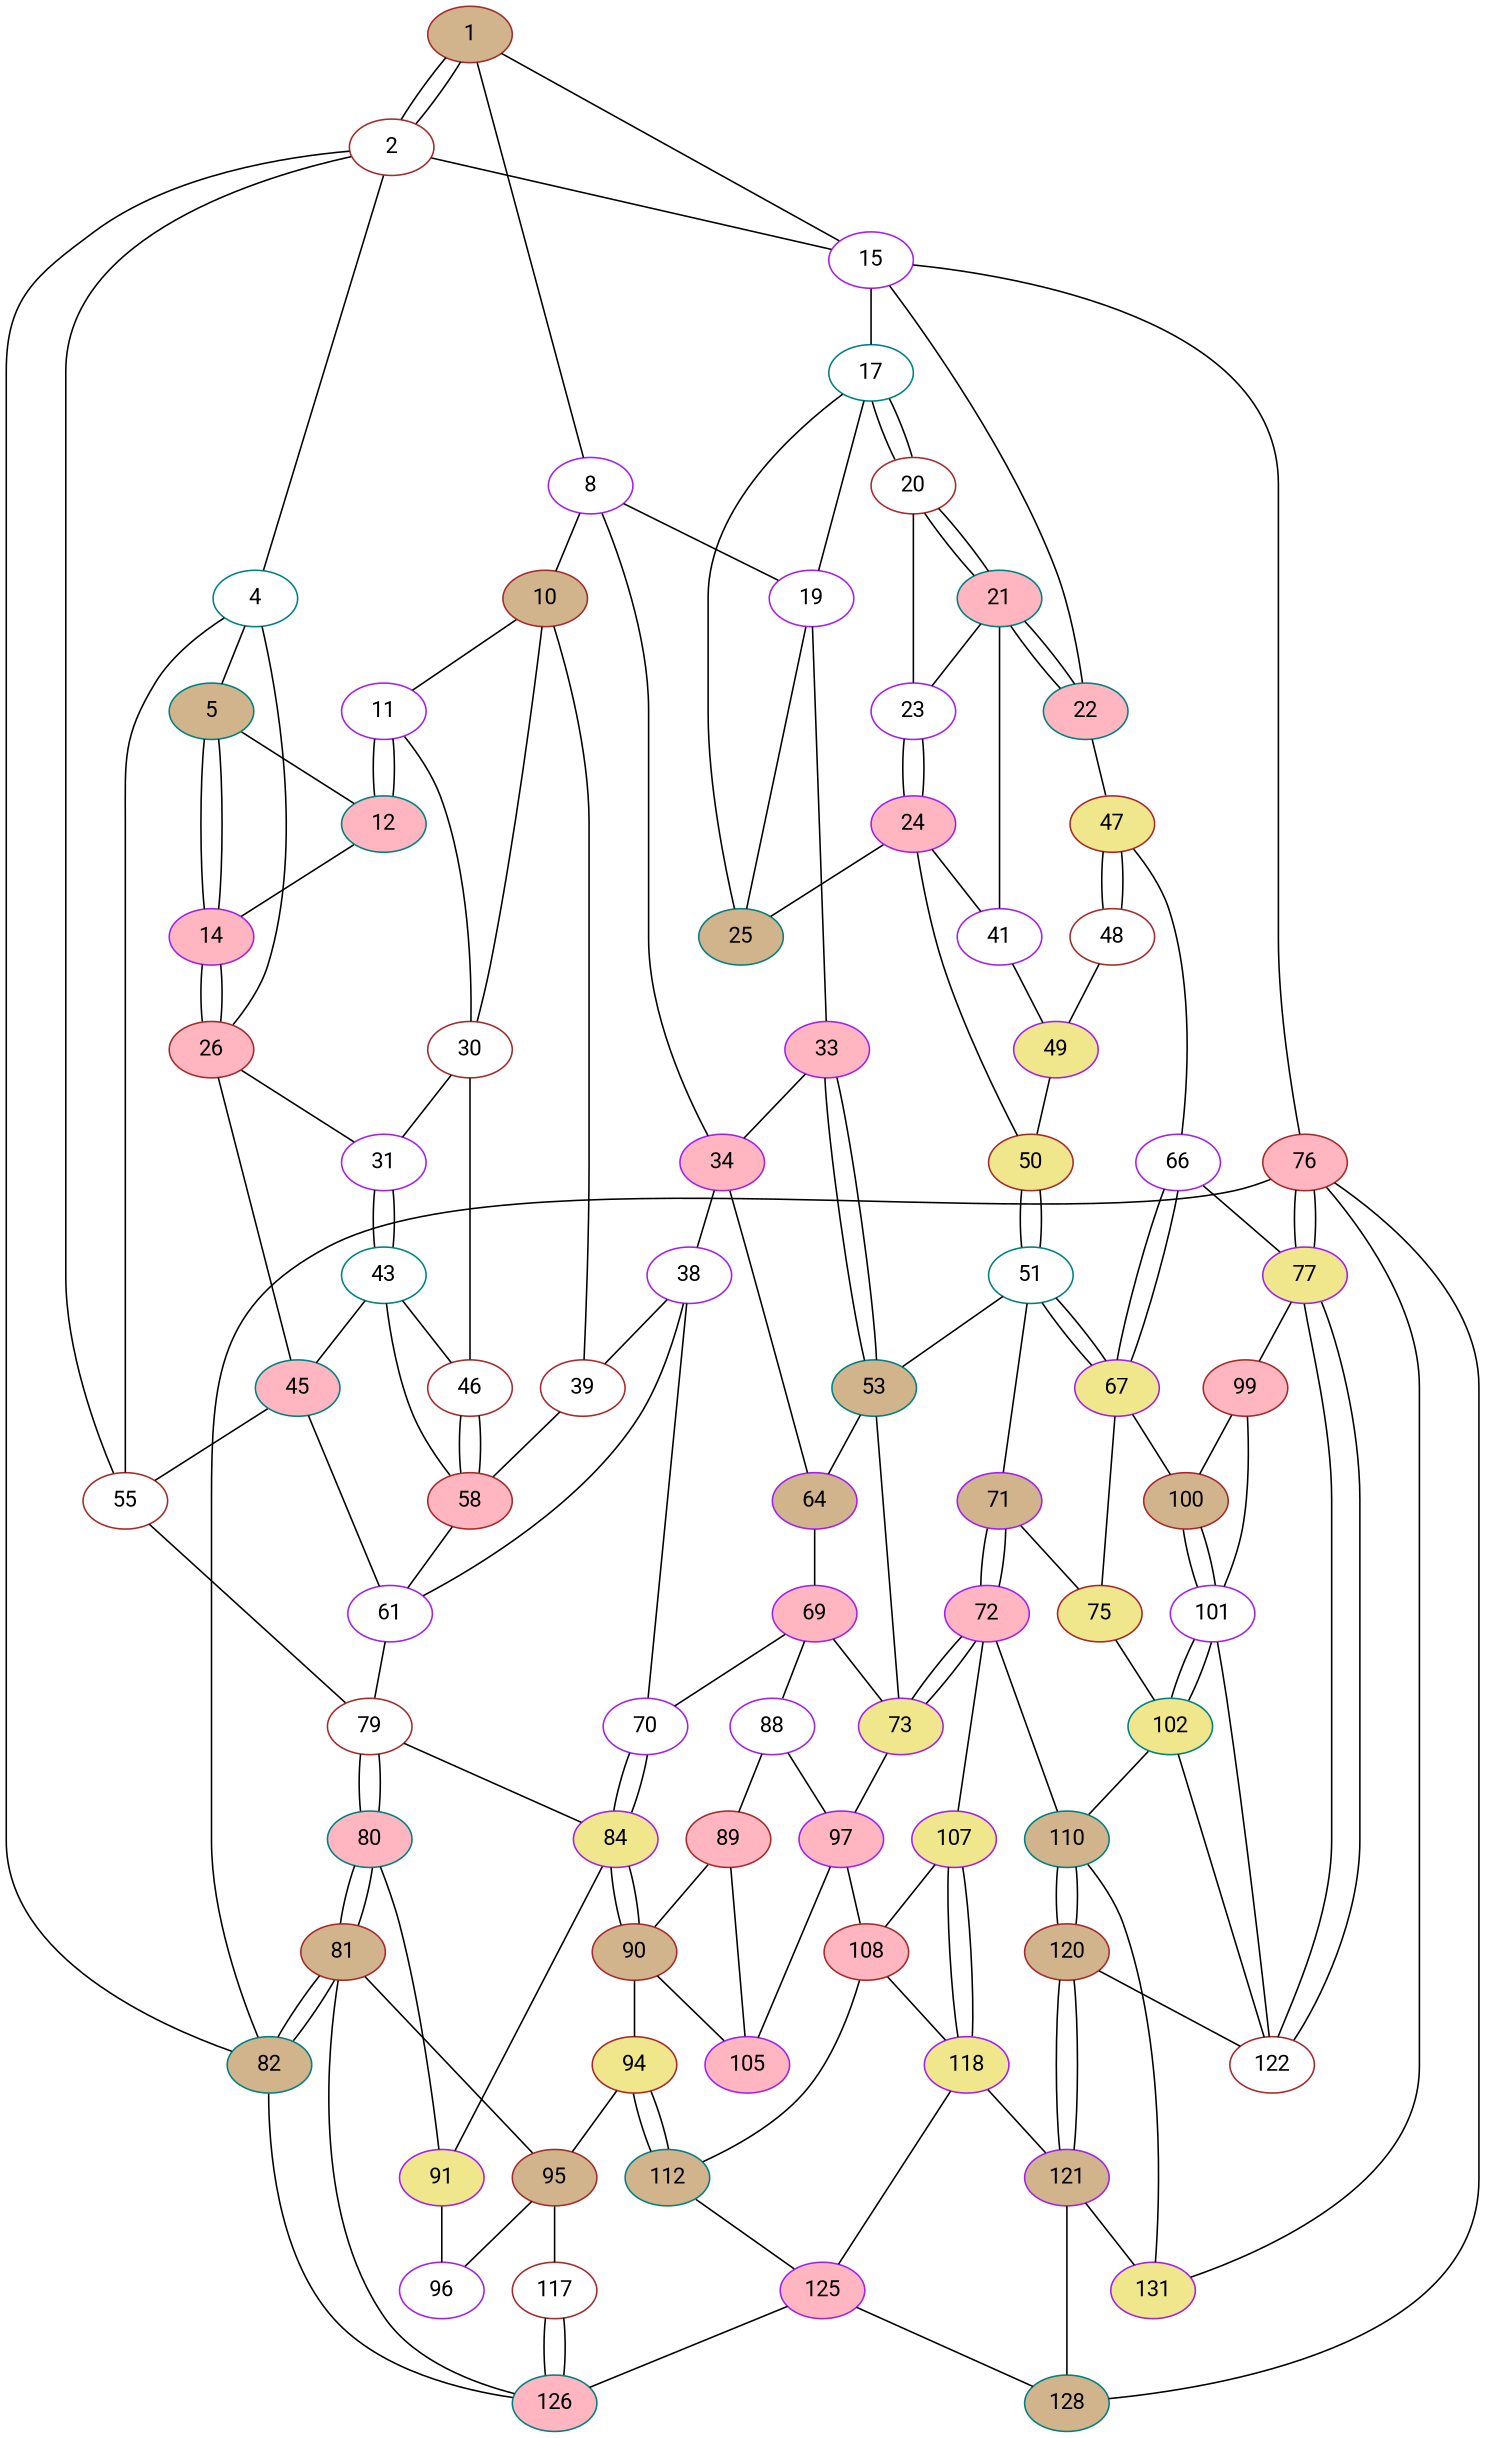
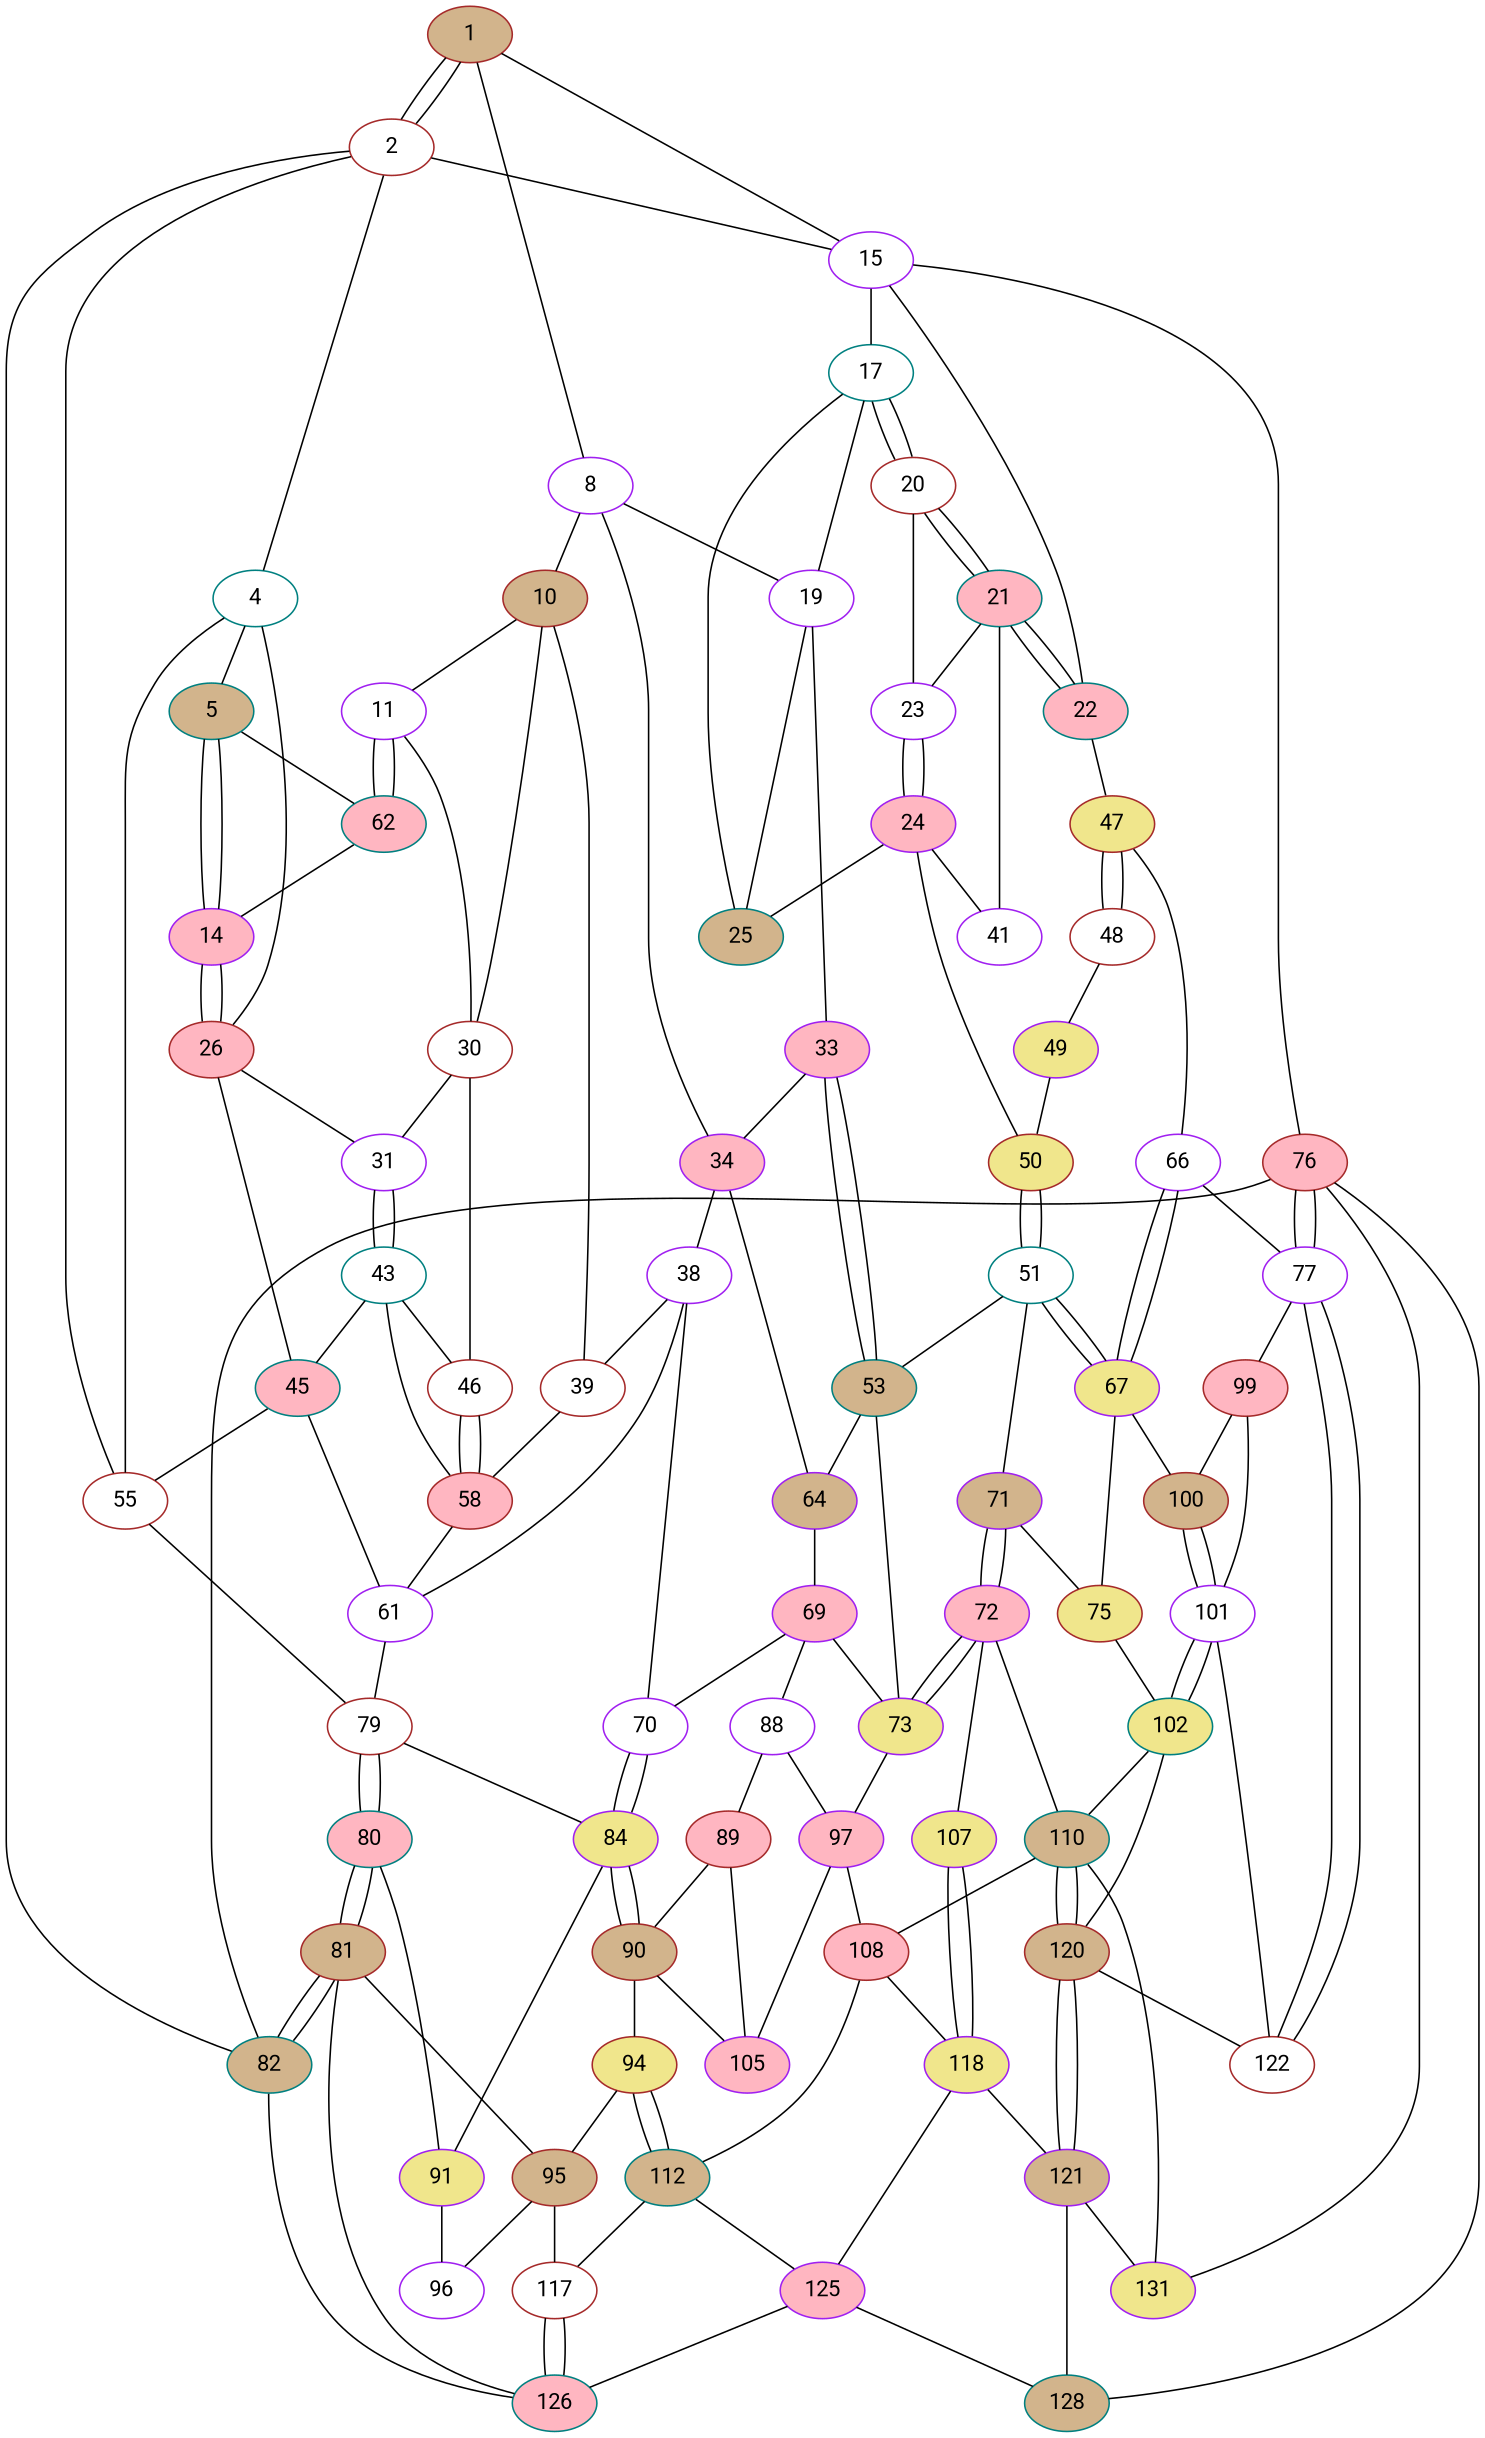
node "12": label "12" -> "62"
edge "41" -- "49": removed
node "77": fillcolor khaki -> white
edge "107" -- "108": now "110" -- "108"
edge "102" -- "122": now "102" -- "120"
edge "112" -- "117": added
